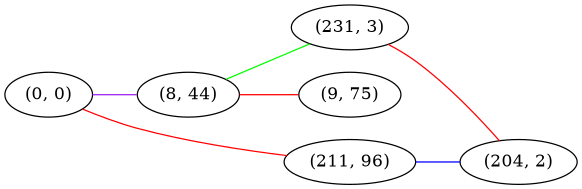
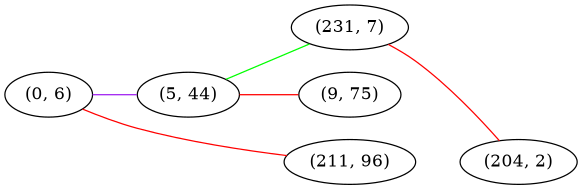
node "(231, 3)": label "(231, 3)" -> "(231, 7)"
node "(0, 0)": label "(0, 0)" -> "(0, 6)"
node "(8, 44)": label "(8, 44)" -> "(5, 44)"
edge "(211, 96)" -- "(204, 2)": removed
